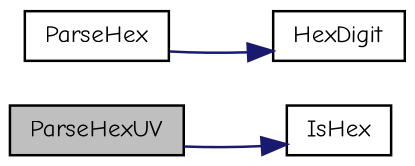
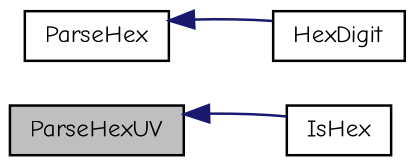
edge "ParseHex" -> "HexDigit": reversed
edge "ParseHexUV" -> "IsHex": reversed
